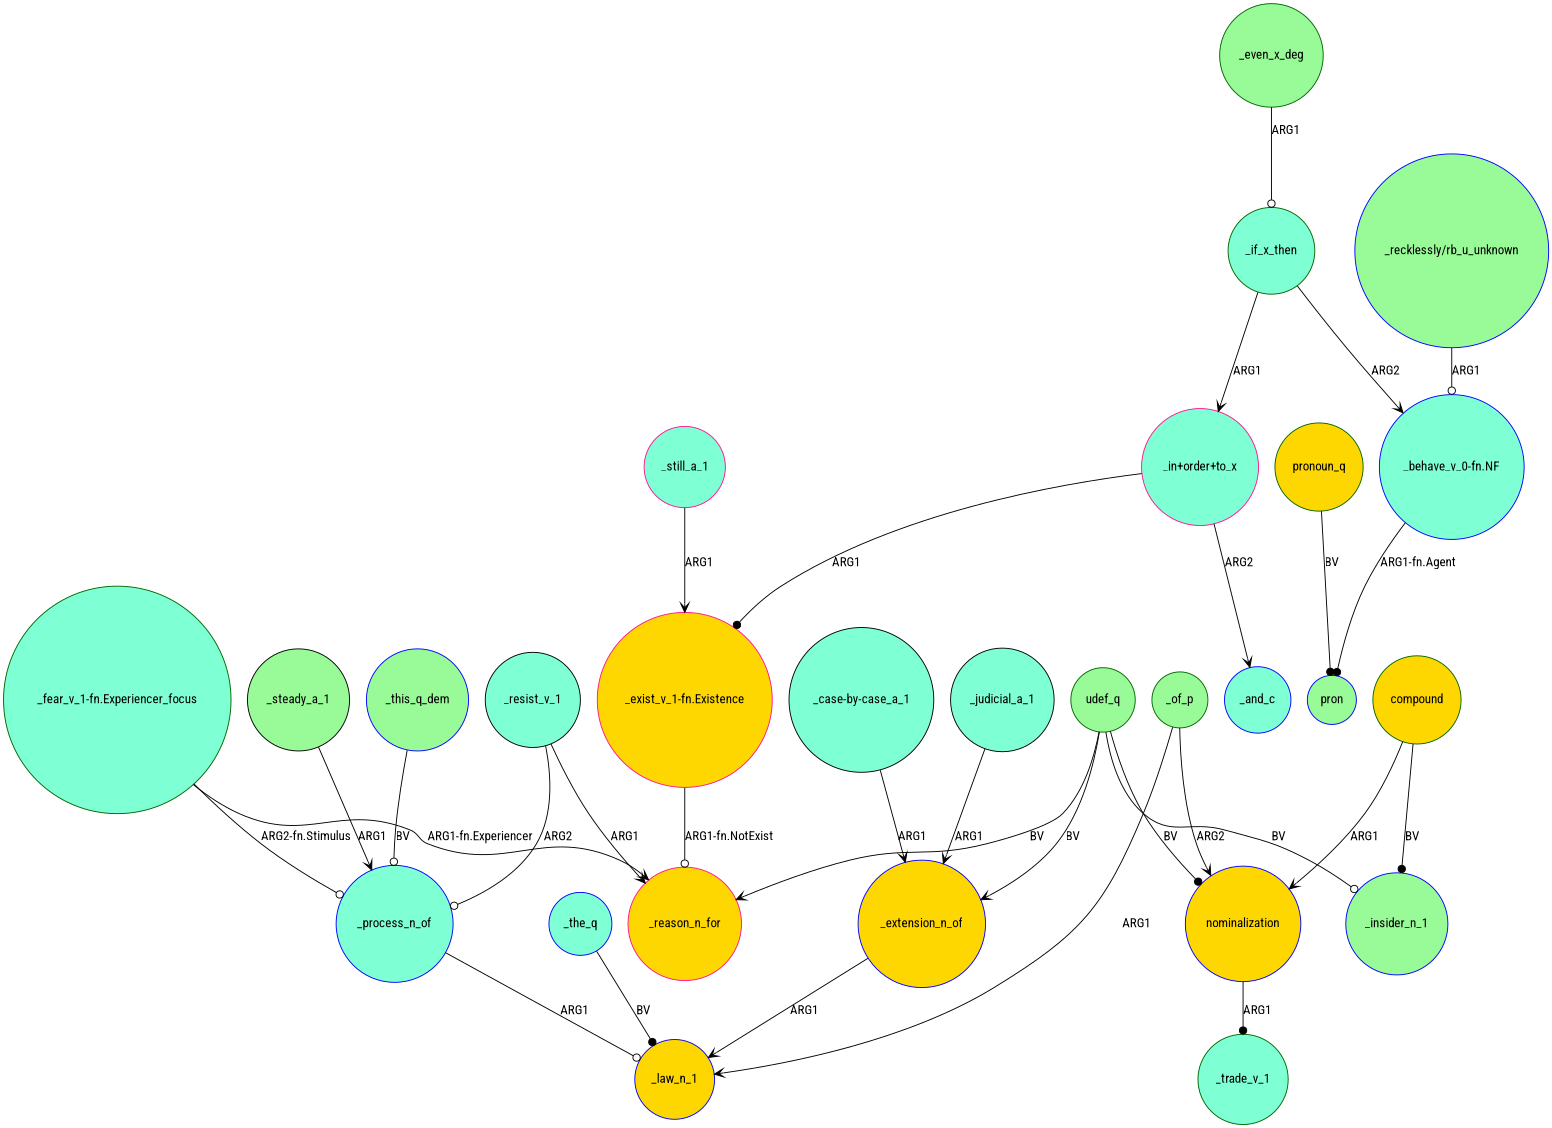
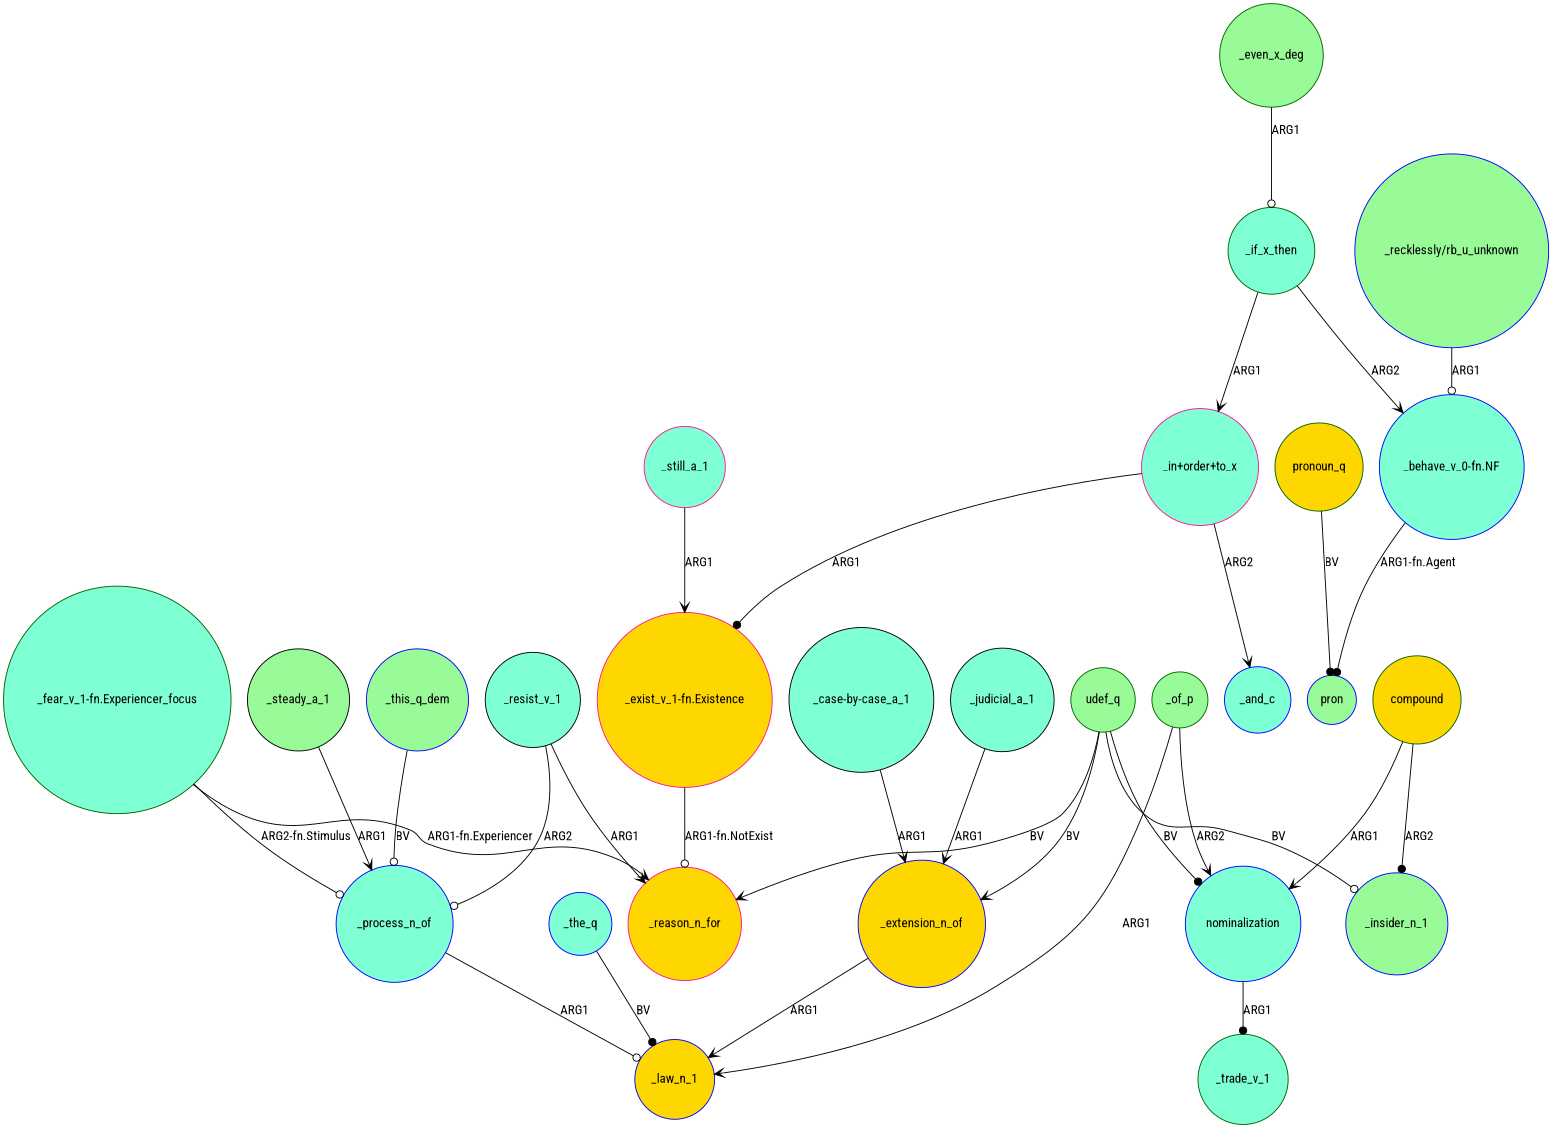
edge "compound" -> "_insider_n_1": label "BV" -> "ARG2"
node "nominalization": fillcolor gold -> aquamarine
